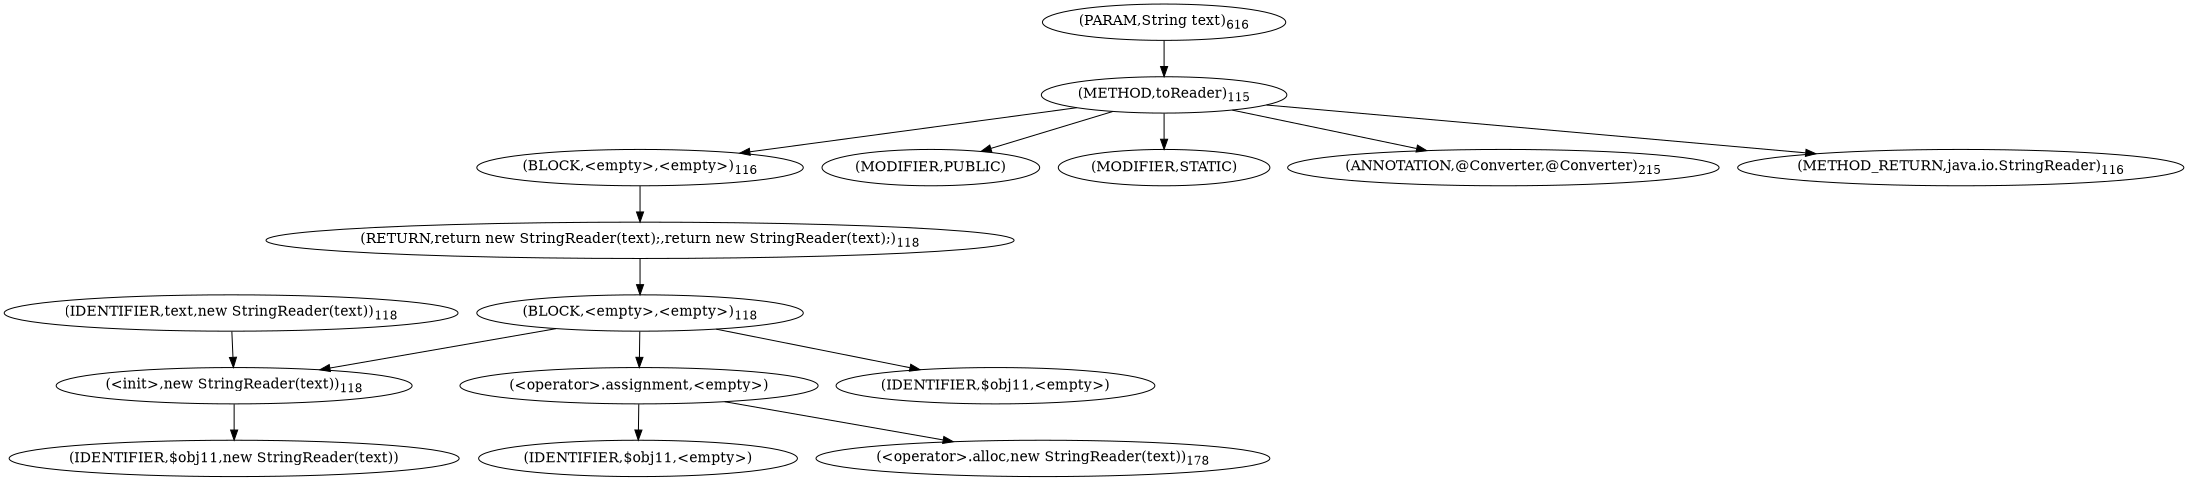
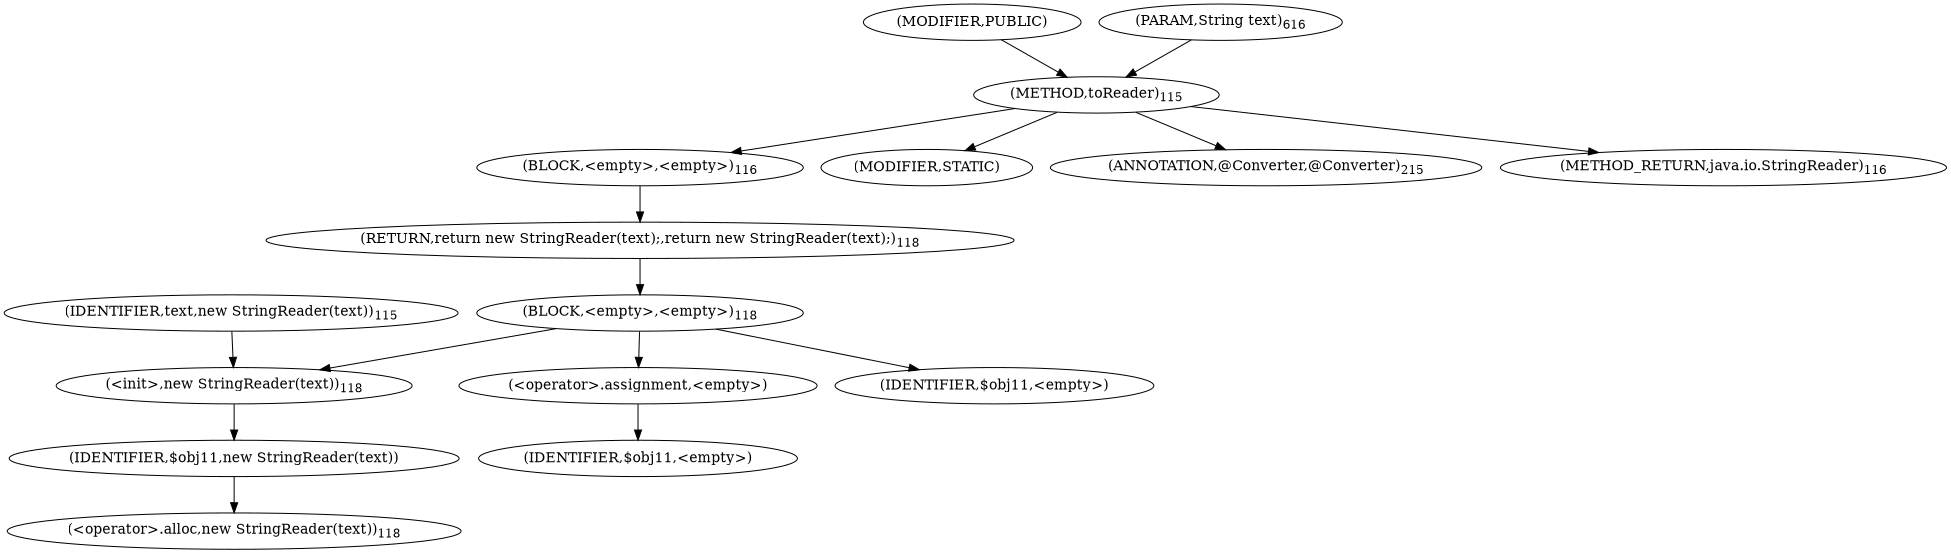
edge "(METHOD,toReader)" -> "(MODIFIER,PUBLIC)": reversed
node "(IDENTIFIER,text,new StringReader(text))": text "118" -> "115"
edge "(<operator>.assignment,<empty>)" -> "(<operator>.alloc,new StringReader(text))": now "(IDENTIFIER,$obj11,new StringReader(text))" -> "(<operator>.alloc,new StringReader(text))"
node "(<operator>.alloc,new StringReader(text))": text "178" -> "118"
